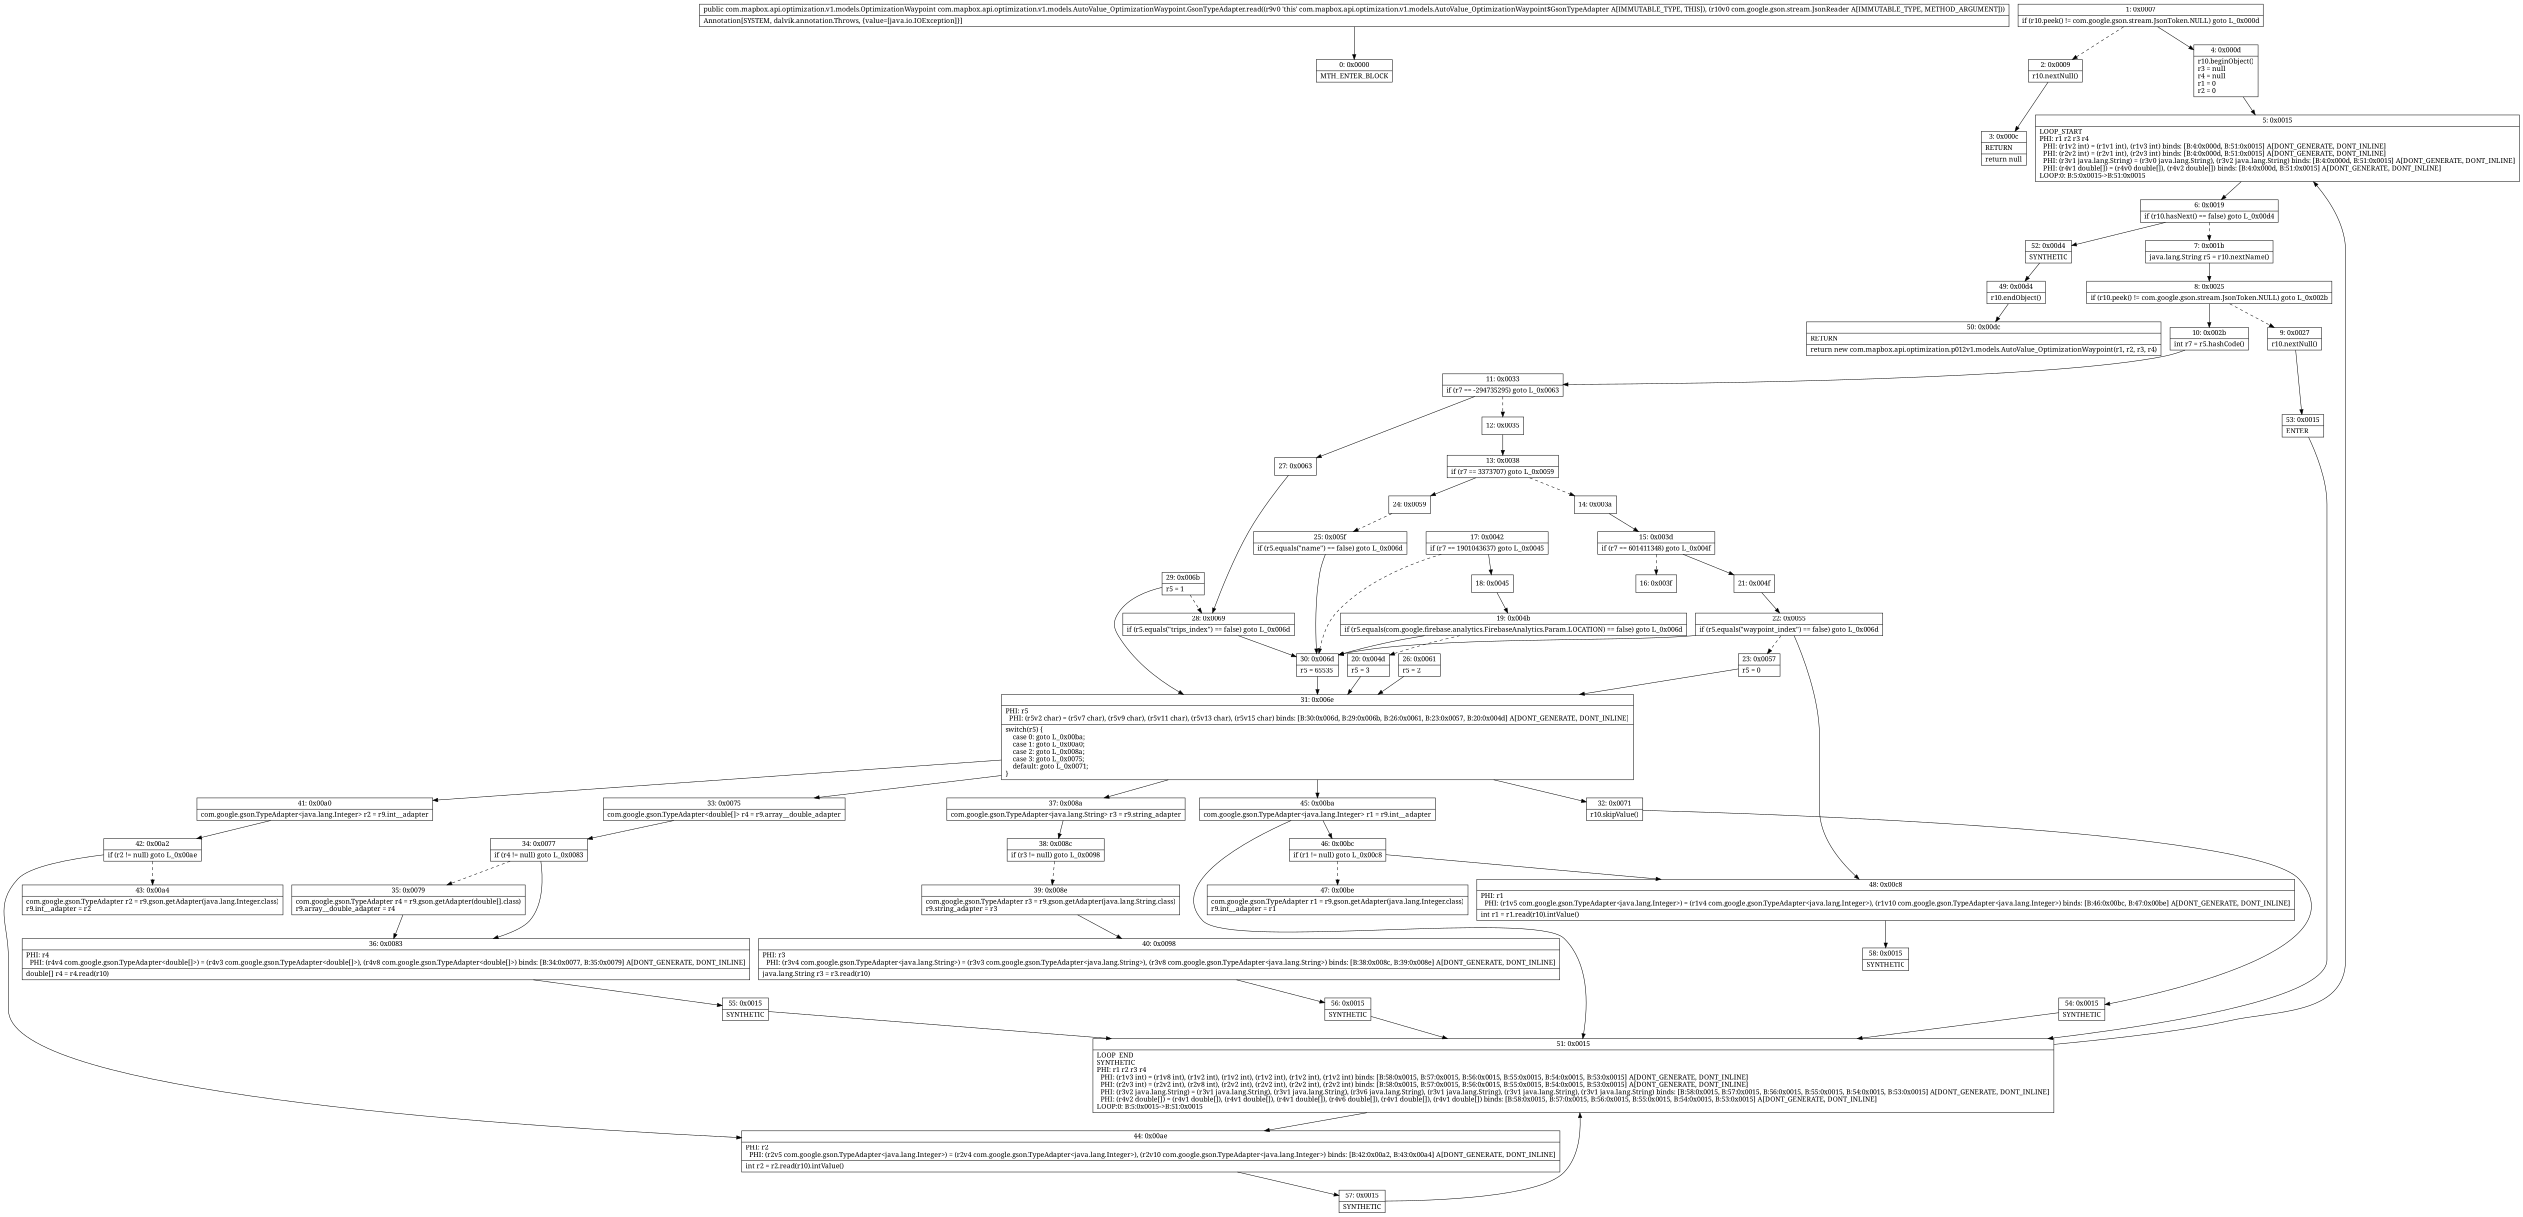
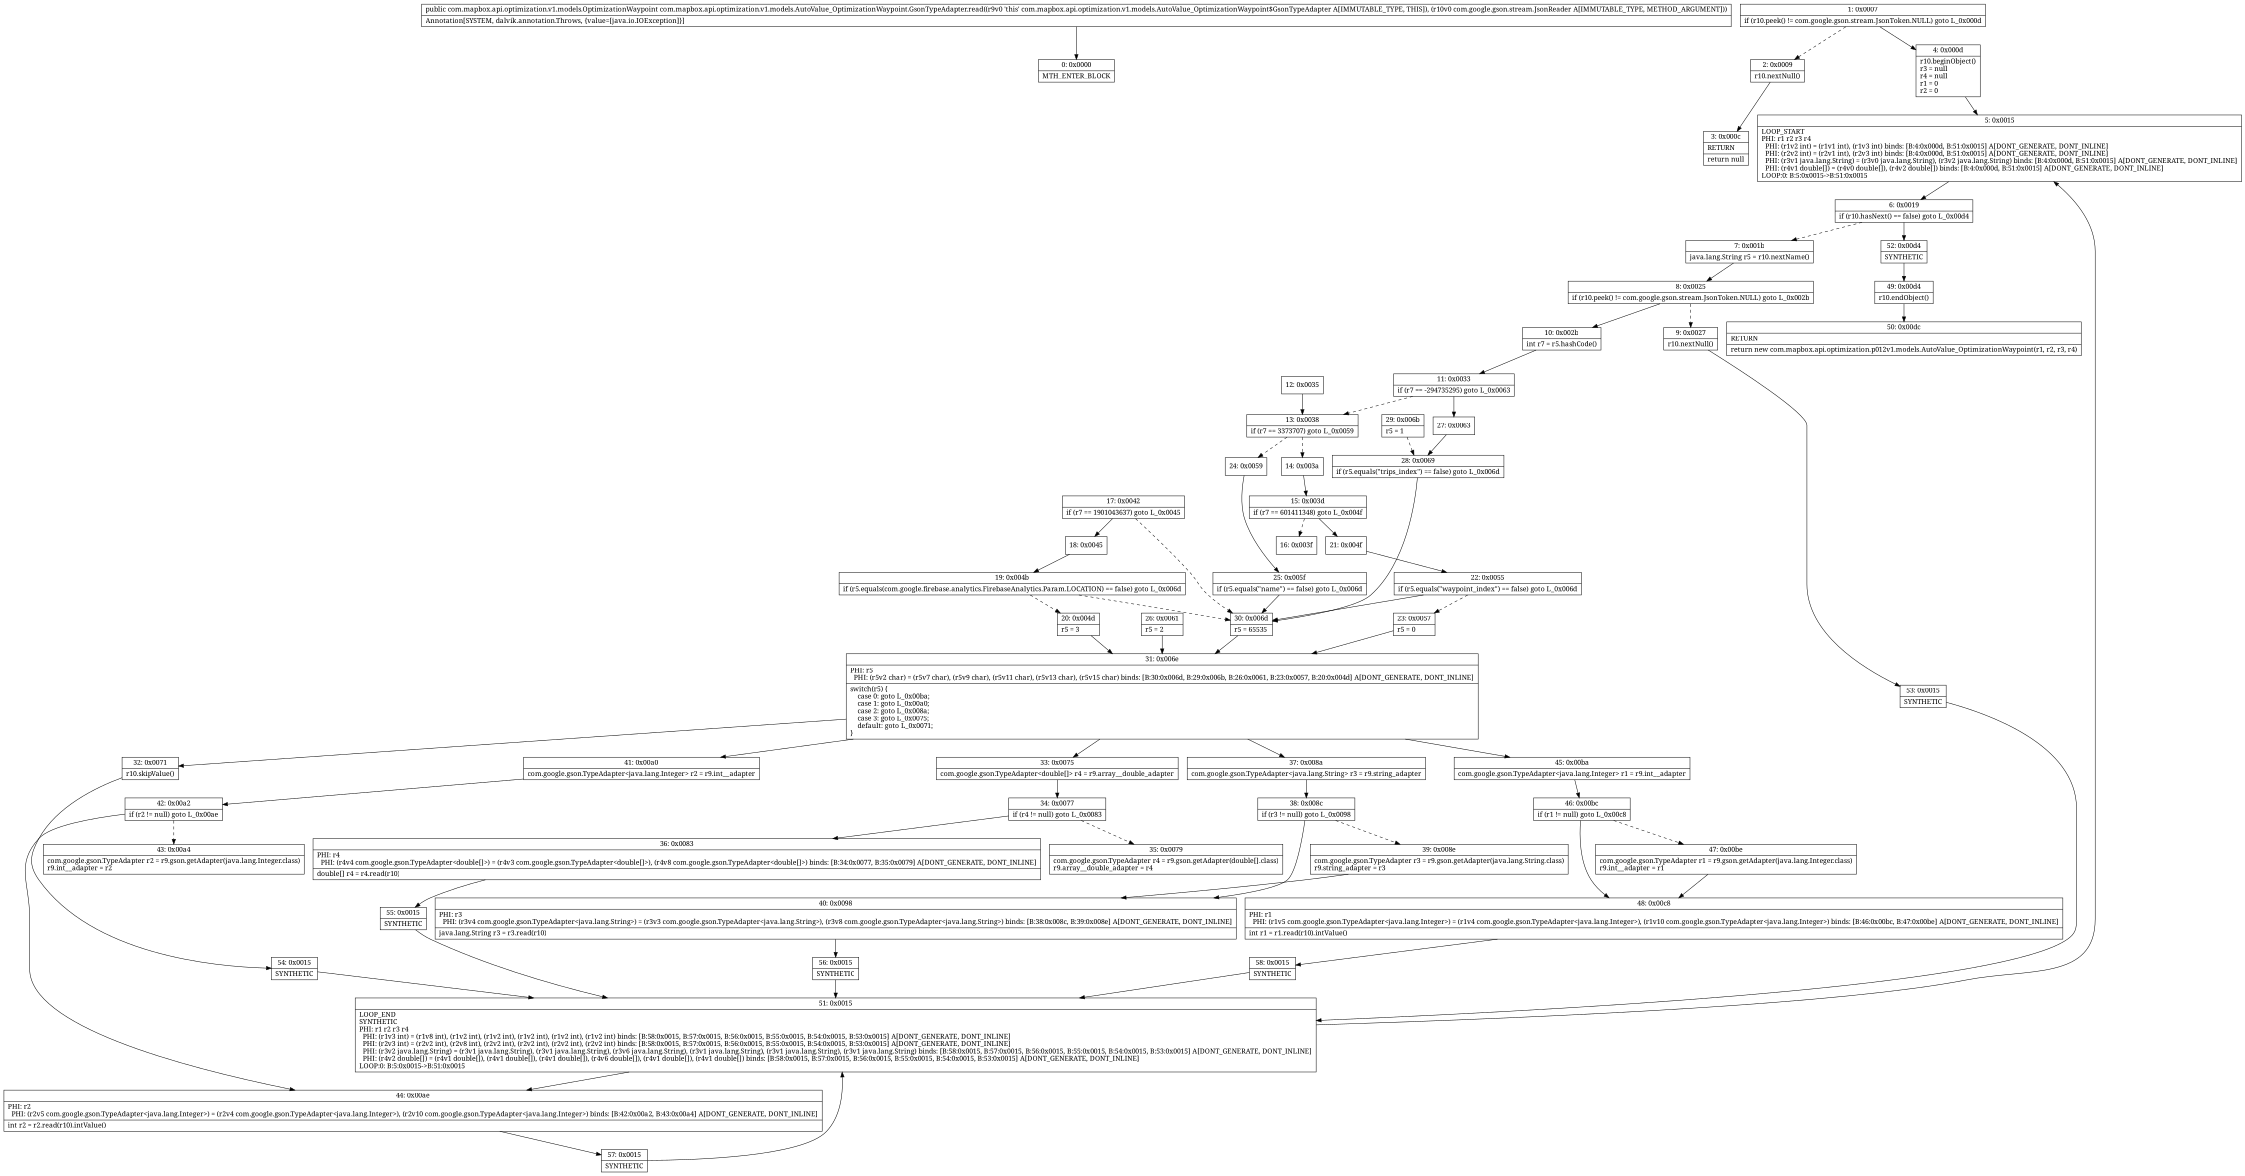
edge "11: 0x0033" -> "12: 0x0035": now "11: 0x0033" -> "13: 0x0038"
node "53: 0x0015": text "ENTER" -> "SYNTHETIC"
edge "13: 0x0038" -> "24: 0x0059": style solid -> dashed
edge "24: 0x0059" -> "25: 0x005f": style dashed -> solid
edge "29: 0x006b" -> "31: 0x006e": removed
edge "19: 0x004b" -> "30: 0x006d": style solid -> dashed
edge "22: 0x0055" -> "48: 0x00c8": now "47: 0x00be" -> "48: 0x00c8"
edge "38: 0x008c" -> "40: 0x0098": added
edge "35: 0x0079" -> "36: 0x0083": removed
edge "45: 0x00ba" -> "51: 0x0015": now "58: 0x0015" -> "51: 0x0015"
